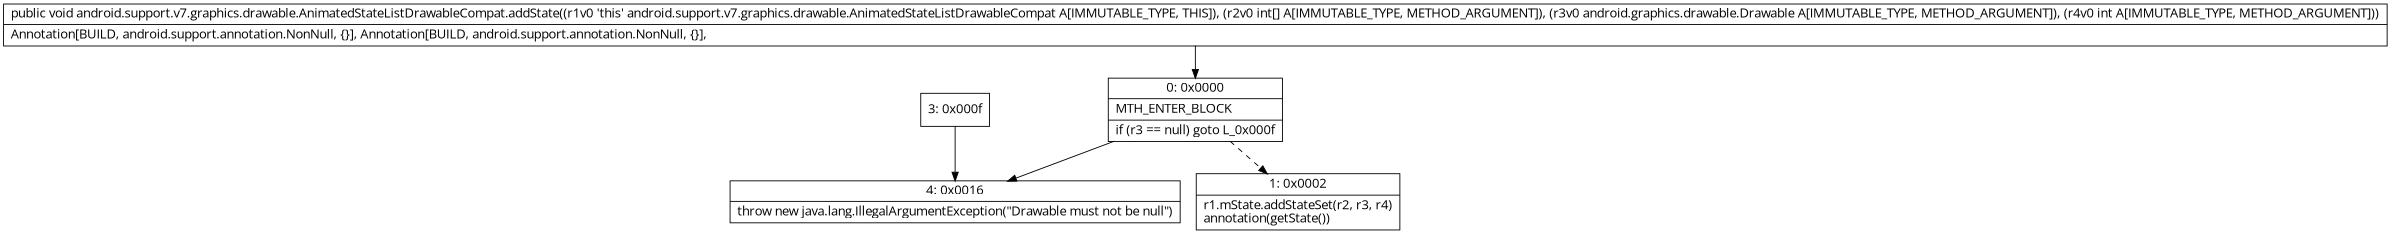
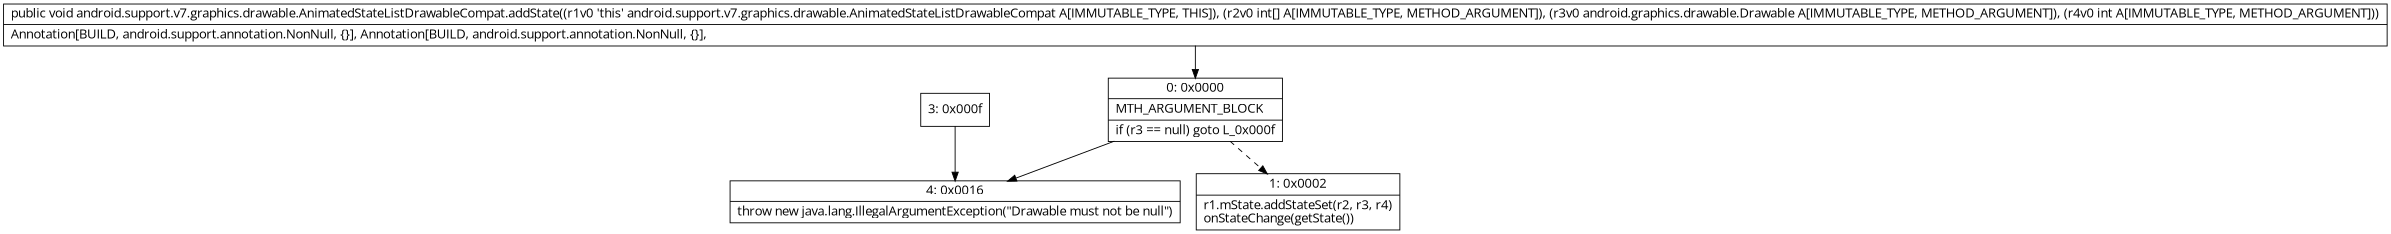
node "0: 0x0000": text "MTH_ENTER_BLOCK" -> "MTH_ARGUMENT_BLOCK"
node "1: 0x0002": text "annotation(getState())" -> "onStateChange(getState())"
